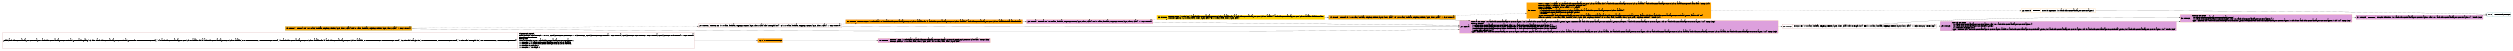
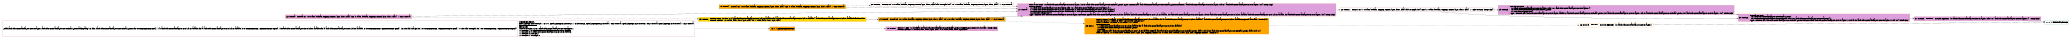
node "21: 0x0008": removed
node "16: ?": text "MTH_ENTER_BLOCK" -> "SGET_ENTER_BLOCK"
